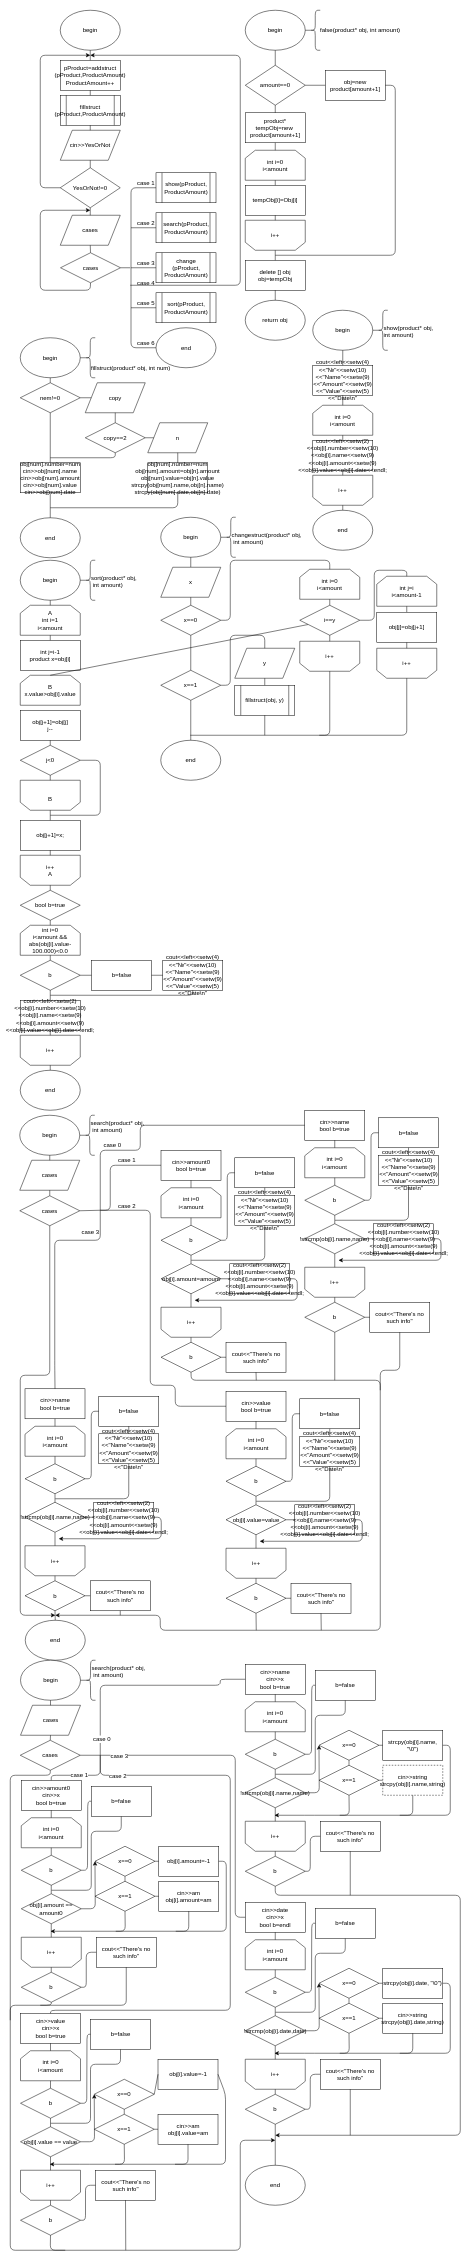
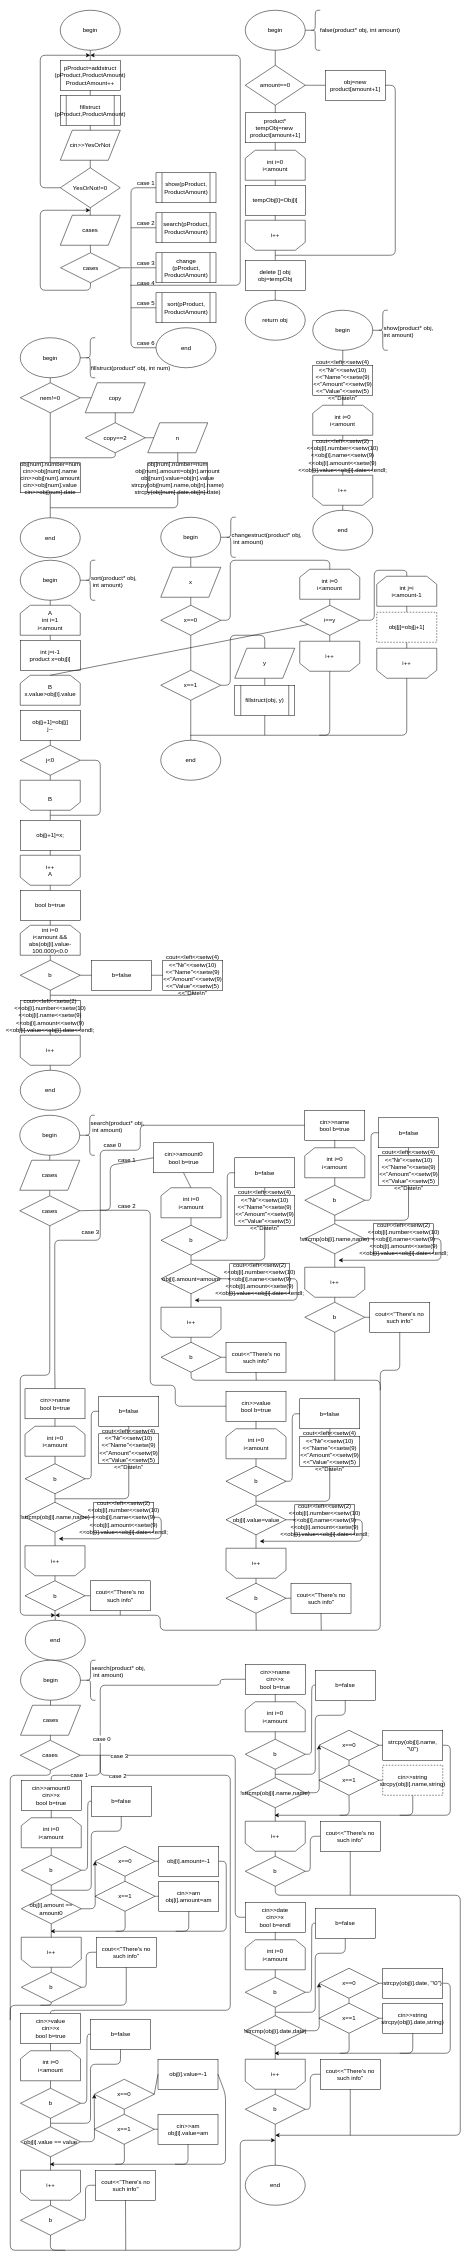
node "obj[j]=obj[j+1]": style solid -> dashed
node "bool b=true": shape diamond -> rectangle
node "cin>>amount0 bool b=true": moved (191, 1165) -> (184, 1158)
